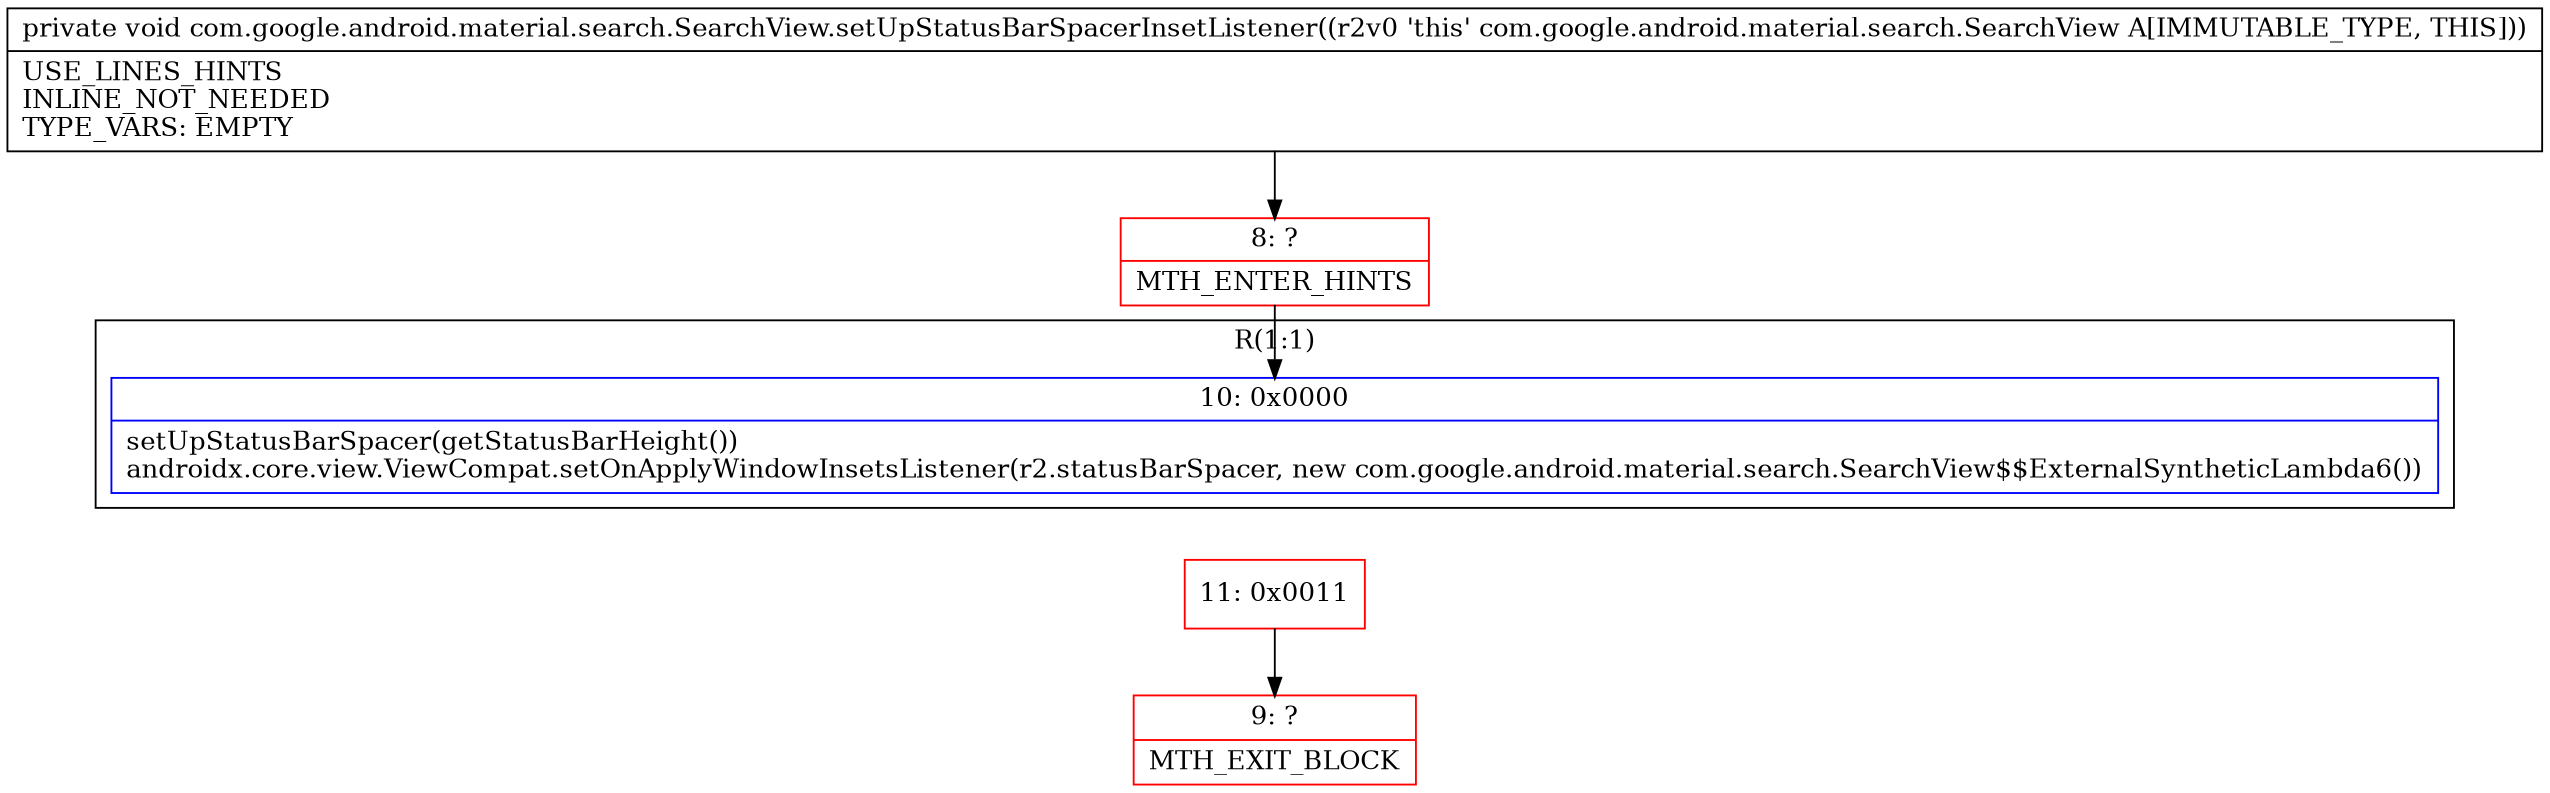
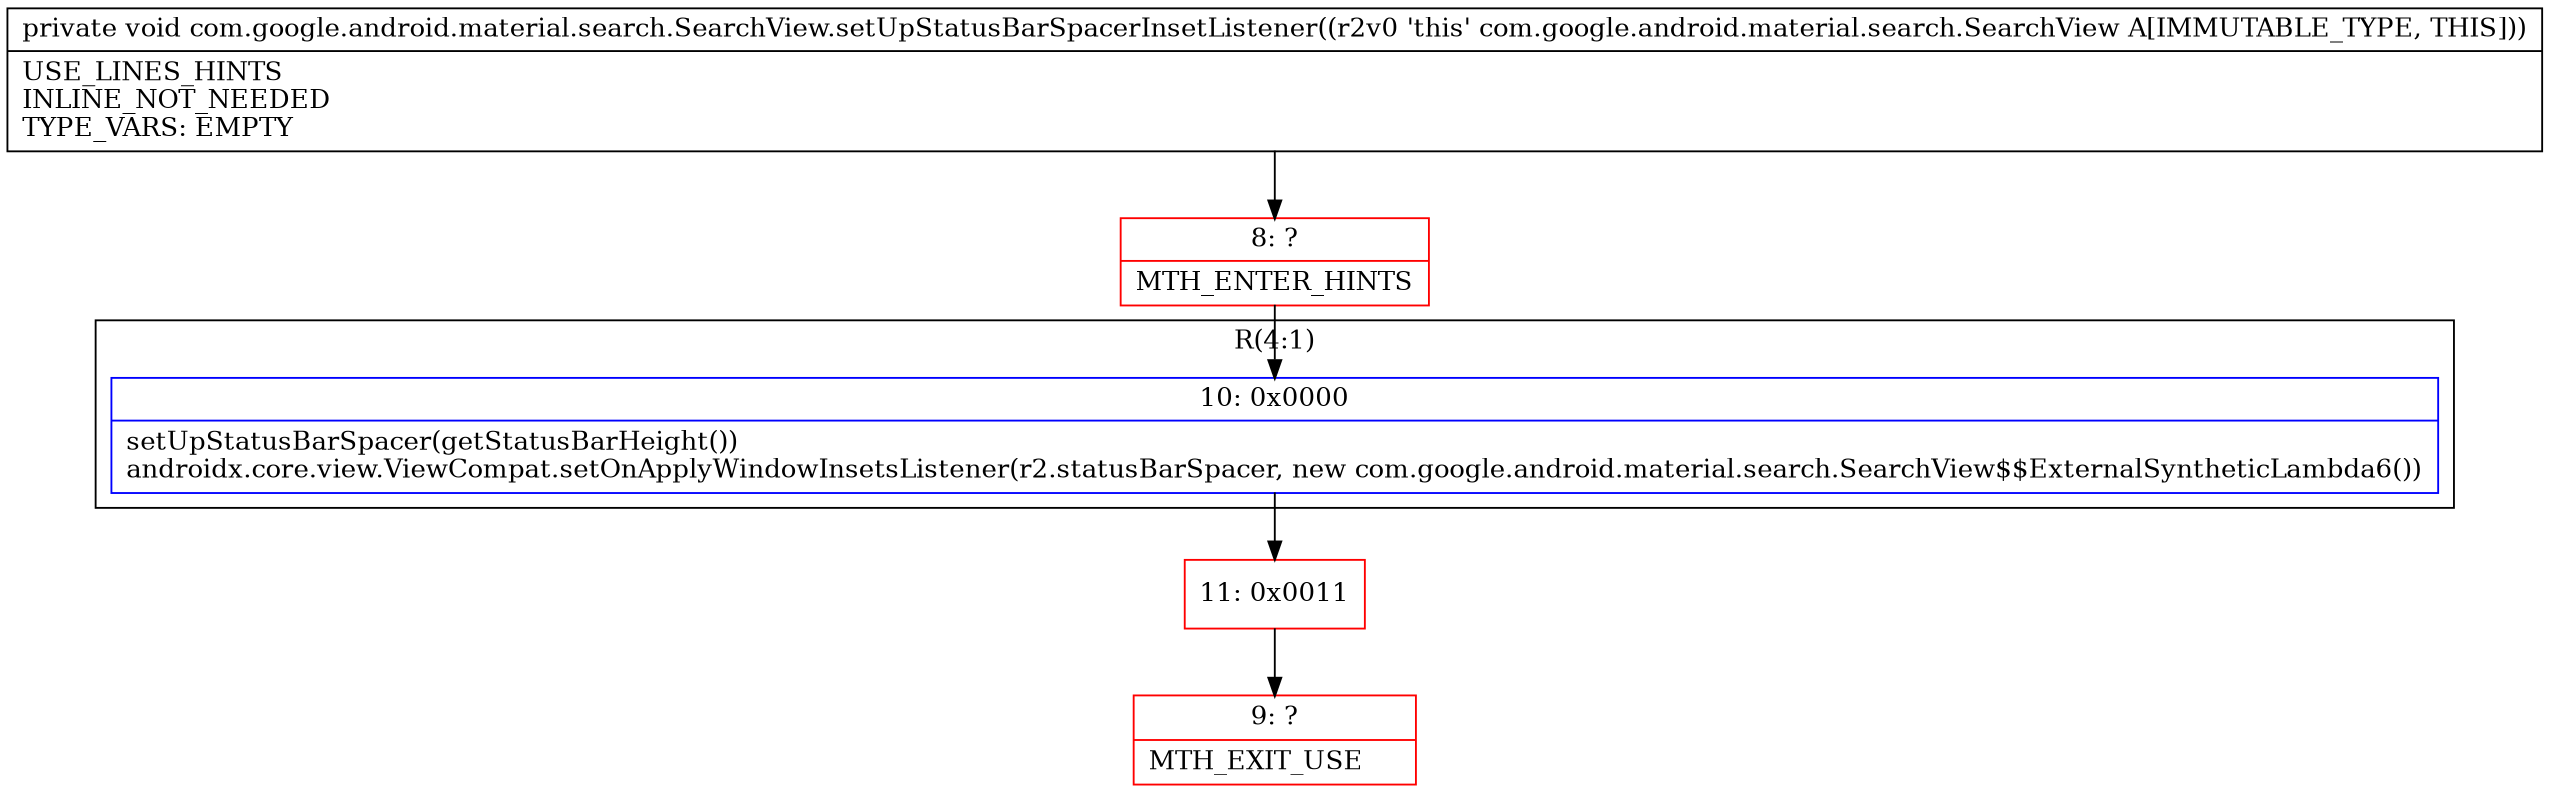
cluster "R(1:1)": label "R(1:1)" -> "R(4:1)"
edge "10: 0x0000" -> "11: 0x0011": added
node "9: ?": text "MTH_EXIT_BLOCK" -> "MTH_EXIT_USE"
